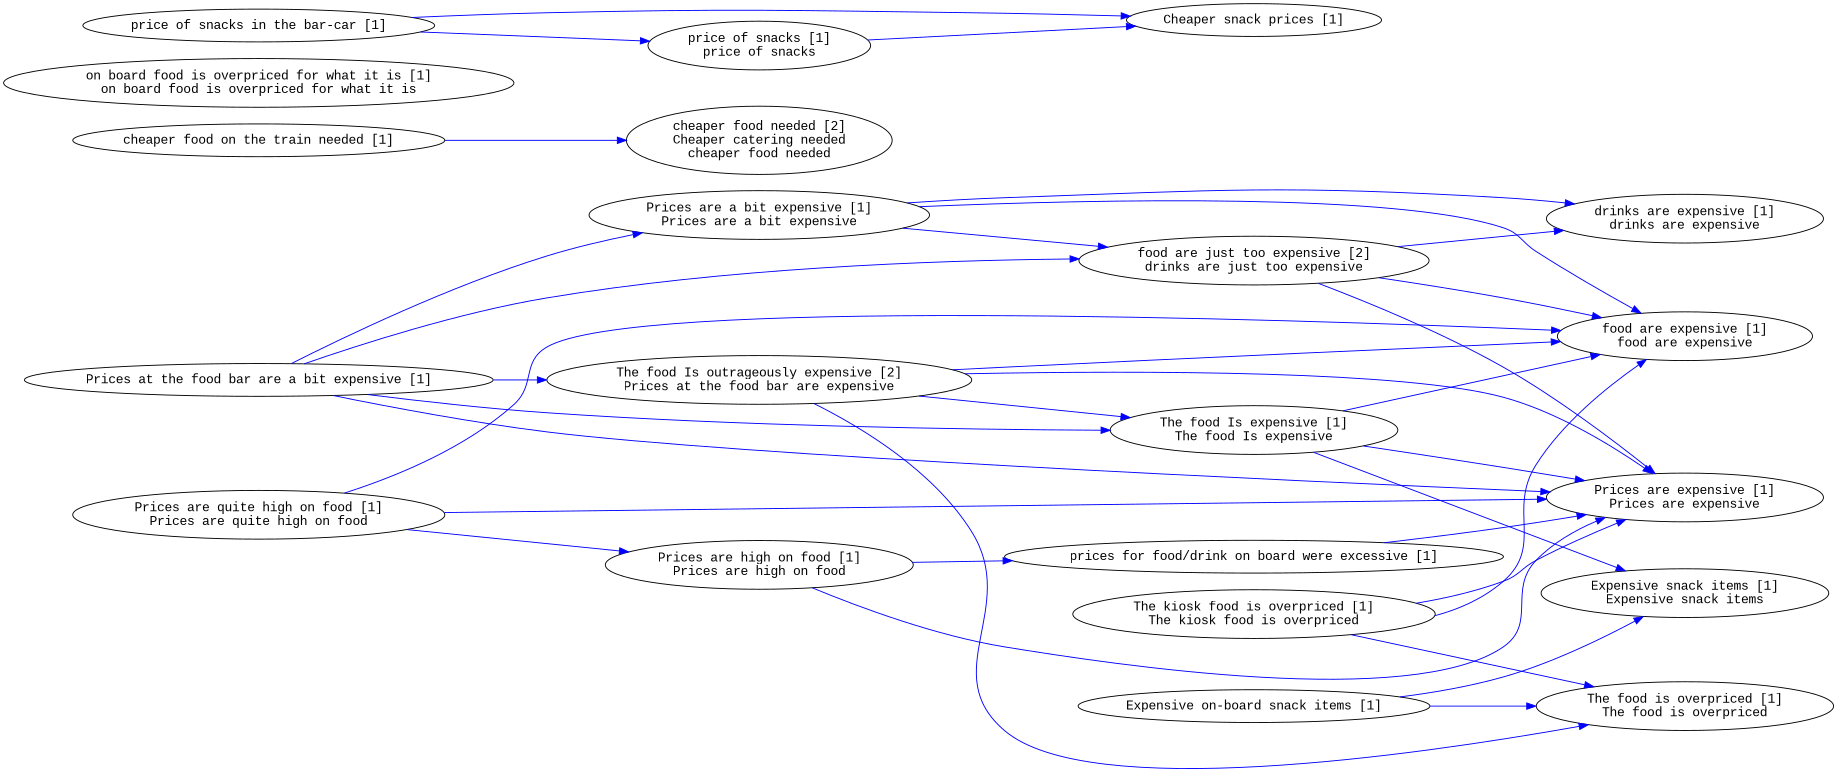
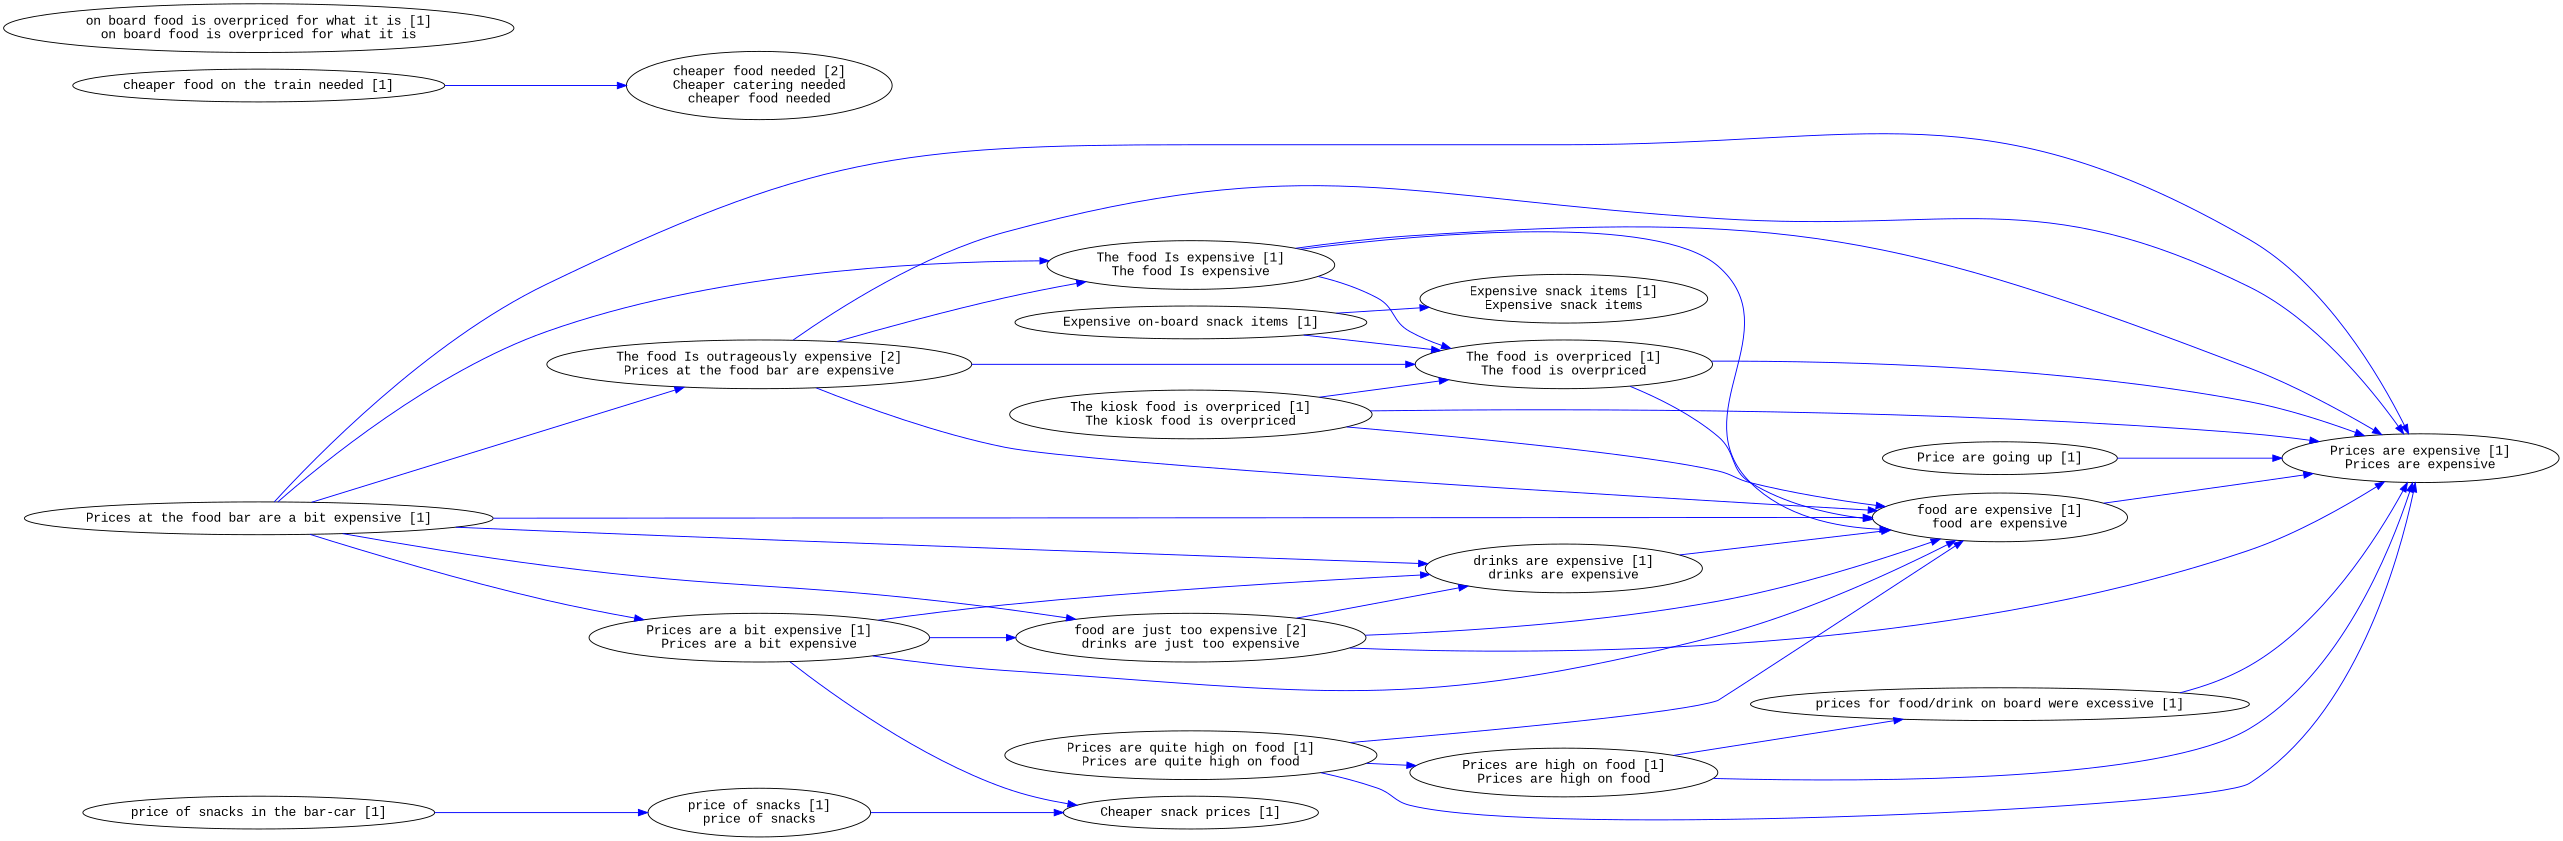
edge "price of snacks in the bar-car [1]" -> "Cheaper snack prices [1]": now "Prices are a bit expensive [1] Prices are a bit expensive" -> "Cheaper snack prices [1]"
edge "The food is overpriced [1] The food is overpriced" -> "Prices are expensive [1] Prices are expensive": added
edge "The food is overpriced [1] The food is overpriced" -> "food are expensive [1] food are expensive": added
node "Price are going up [1]": added
edge "food are expensive [1] food are expensive" -> "Prices are expensive [1] Prices are expensive": added
edge "The food Is expensive [1] The food Is expensive" -> "Expensive snack items [1] Expensive snack items": now "The food Is expensive [1] The food Is expensive" -> "The food is overpriced [1] The food is overpriced"
edge "Prices at the food bar are a bit expensive [1]" -> "food are expensive [1] food are expensive": added
edge "drinks are expensive [1] drinks are expensive" -> "food are expensive [1] food are expensive": added
edge "Prices at the food bar are a bit expensive [1]" -> "drinks are expensive [1] drinks are expensive": added
